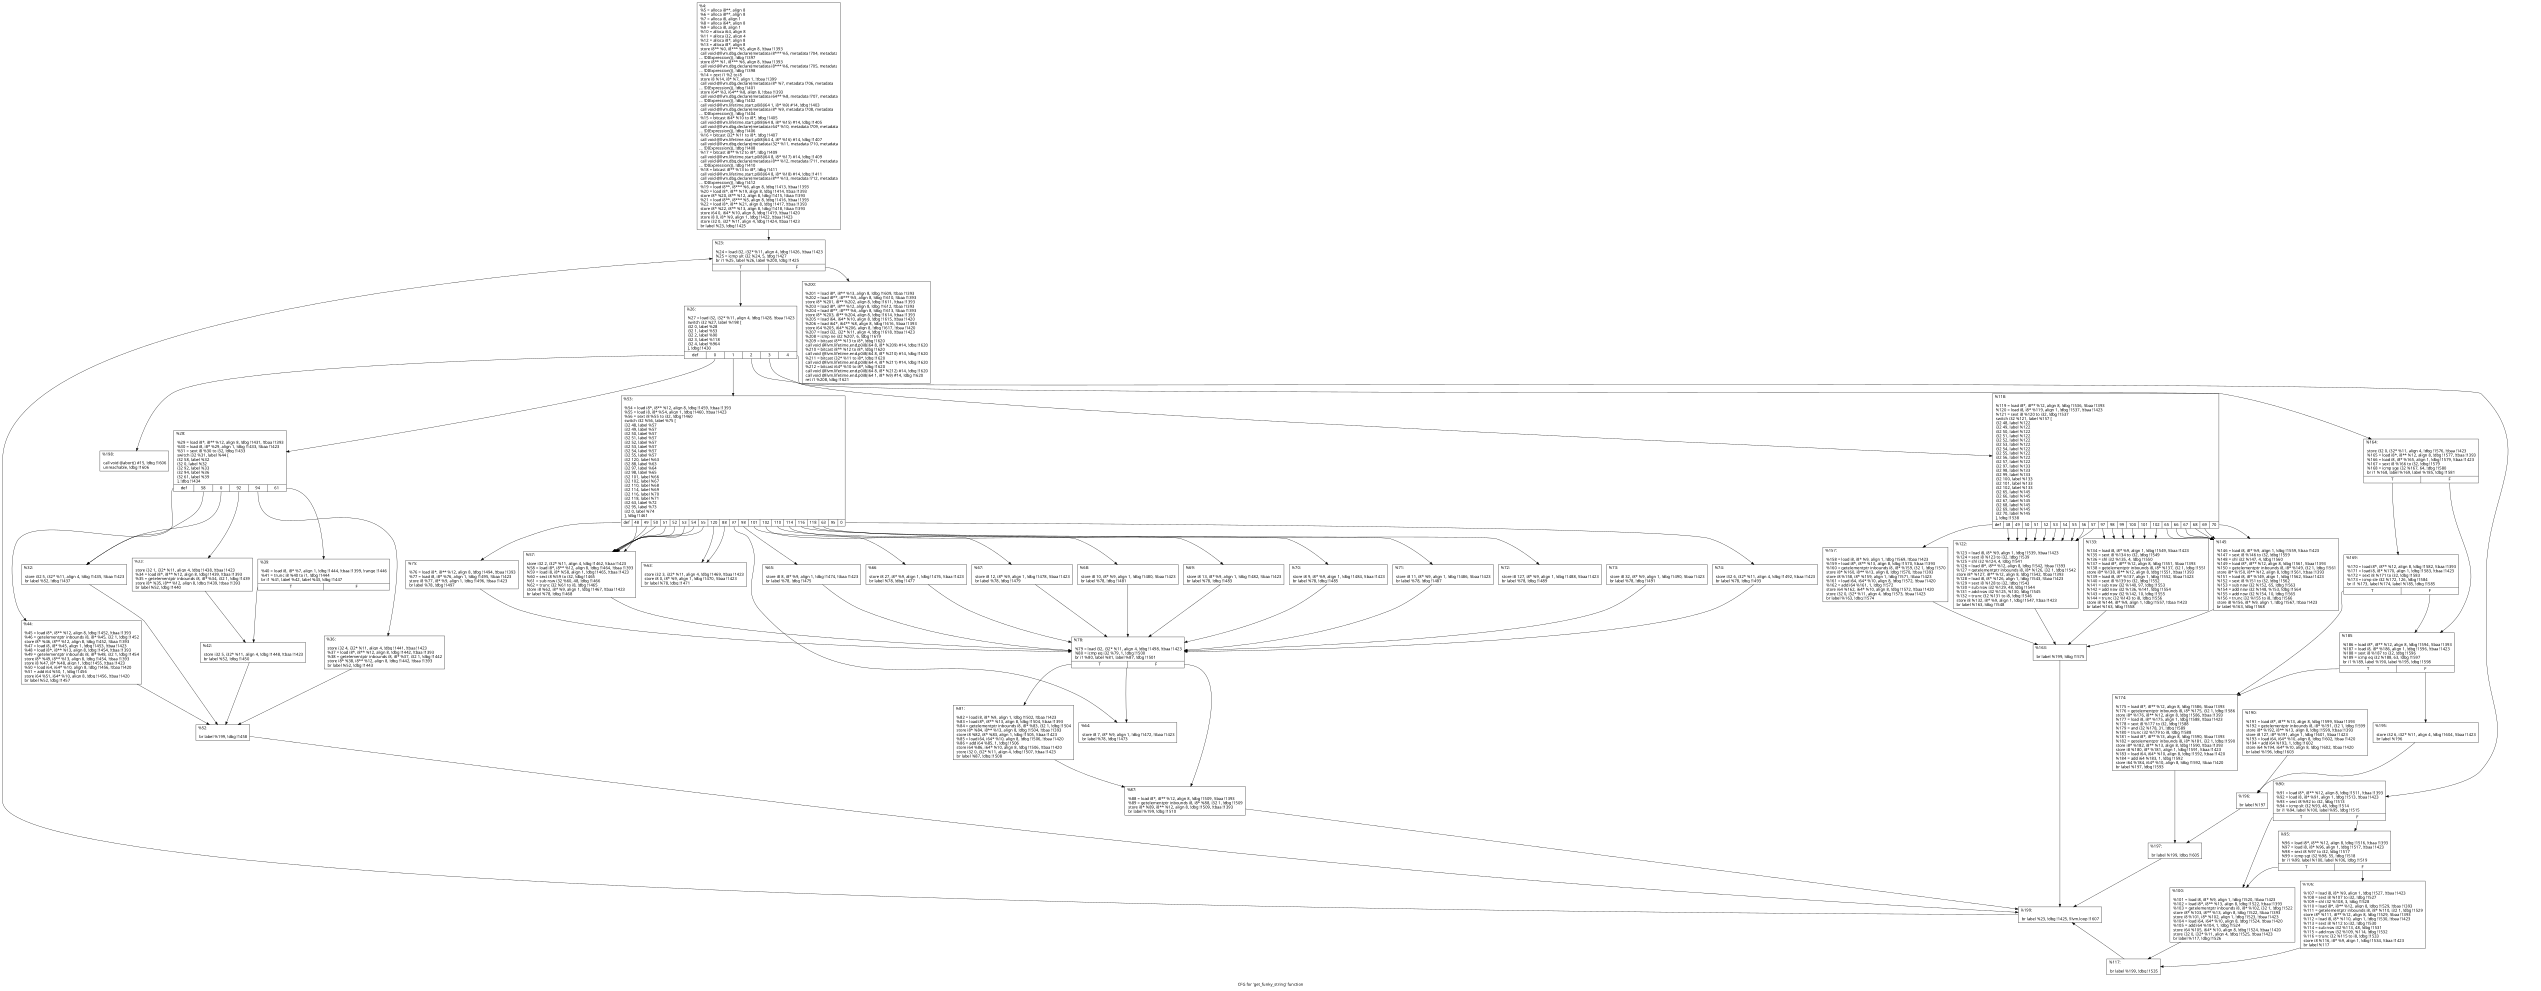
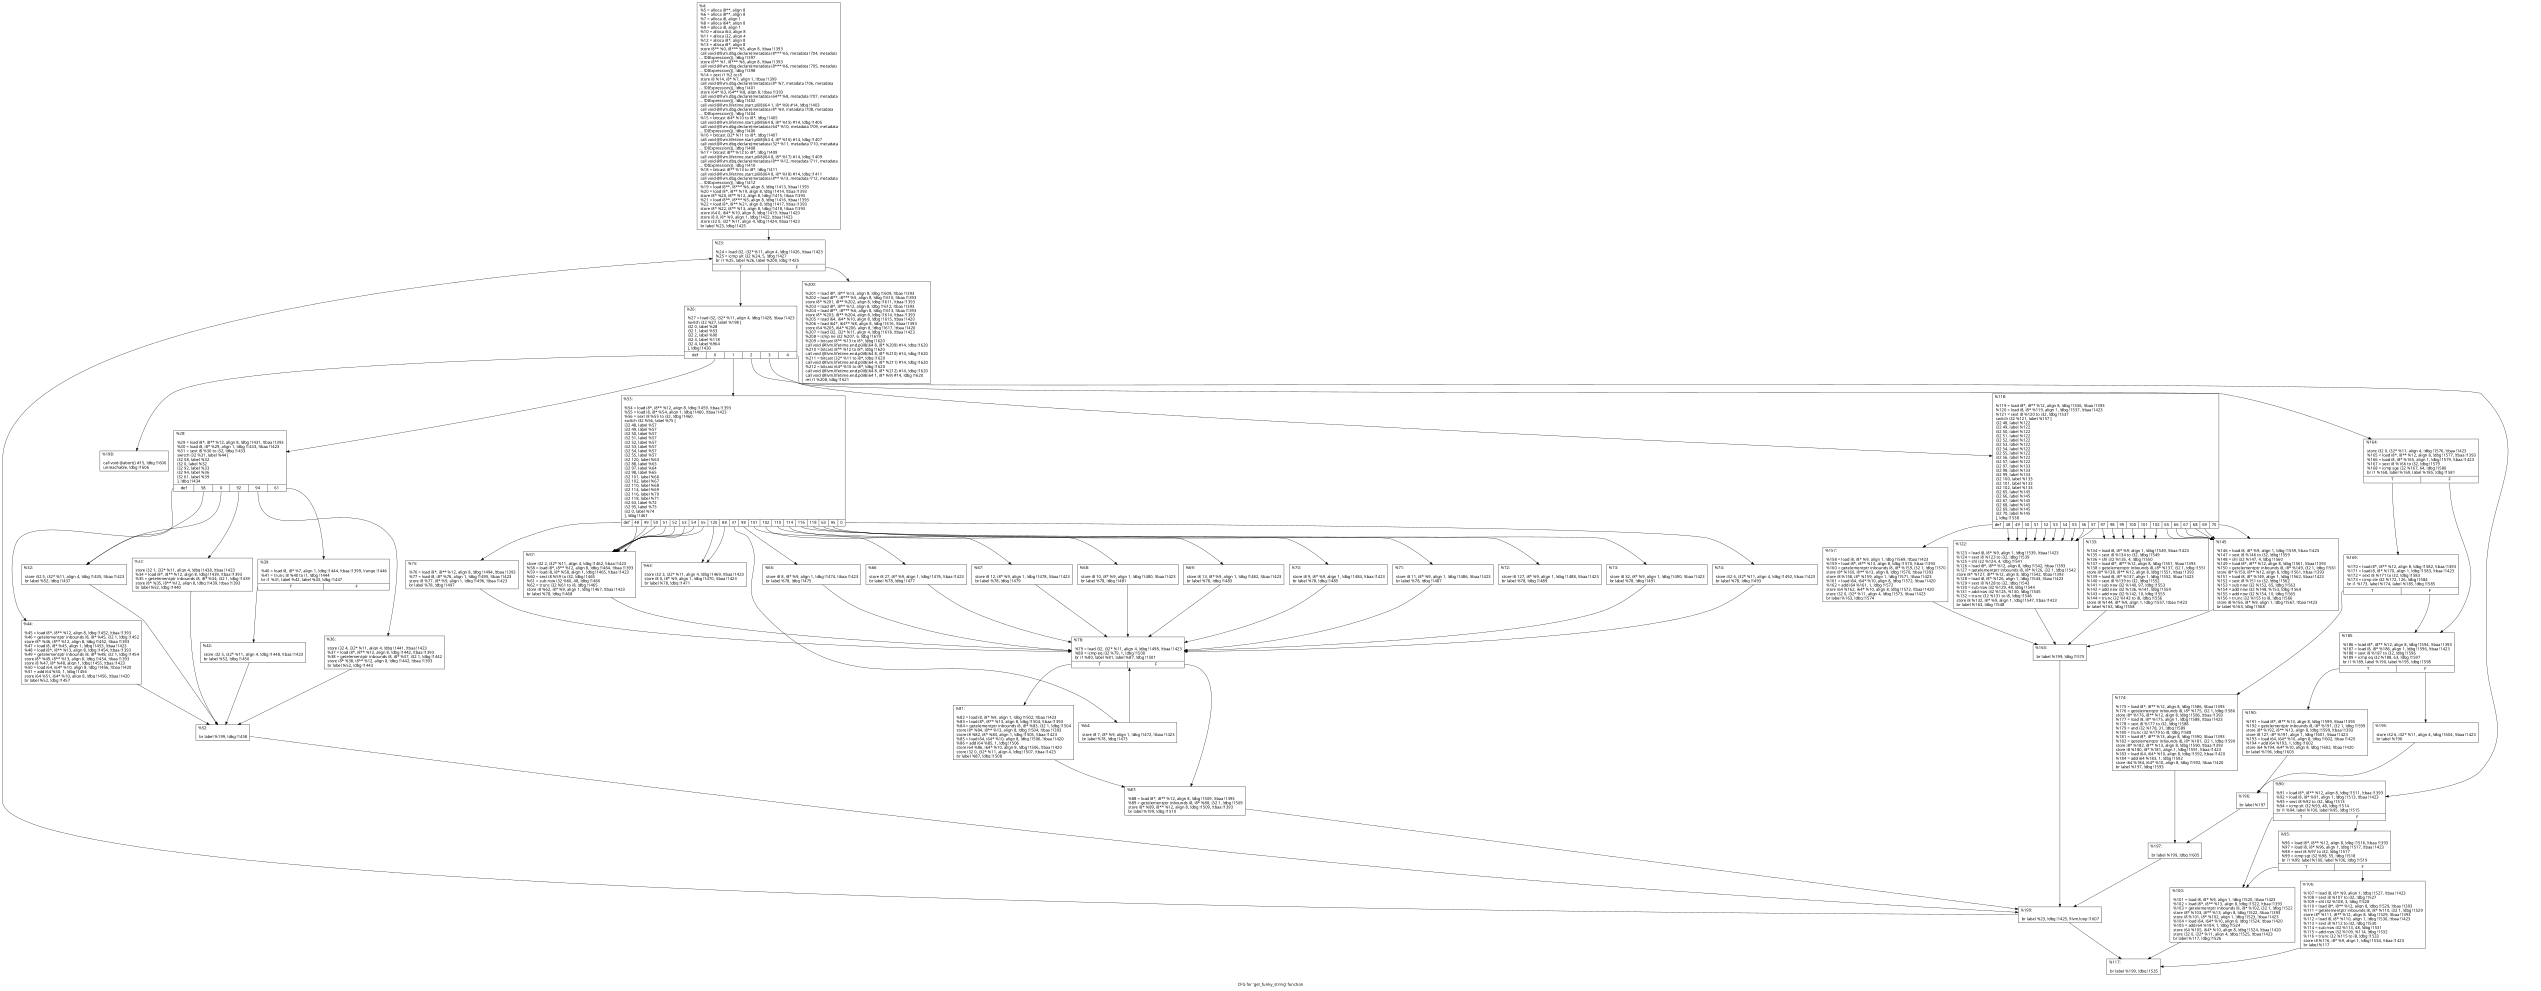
edge "%53:" -> "%73:": added
edge "%33:" -> "%42:": now "%33:" -> "%52:"
edge "%185:" -> "%174:": now "%185:" -> "%190:"
edge "%78:" -> "%64:": reversed
edge "%117:" -> "%199:": reversed
